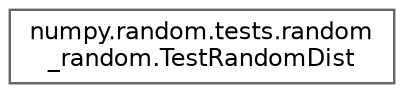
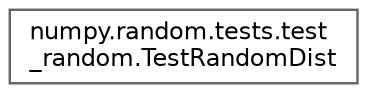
node "numpy.random.tests.random _random.TestRandomDist": label "numpy.random.tests.random _random.TestRandomDist" -> "numpy.random.tests.test _random.TestRandomDist"
